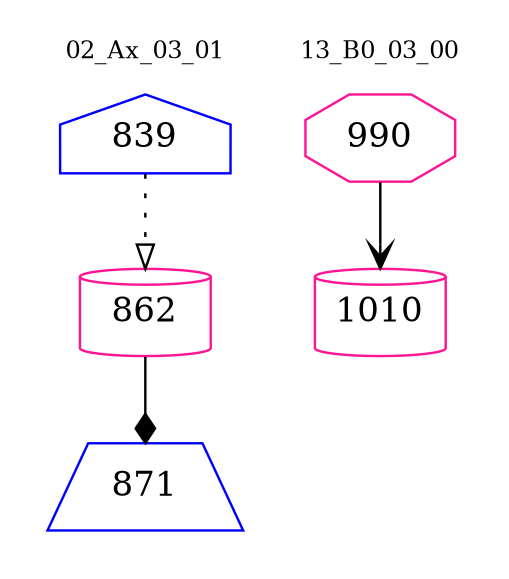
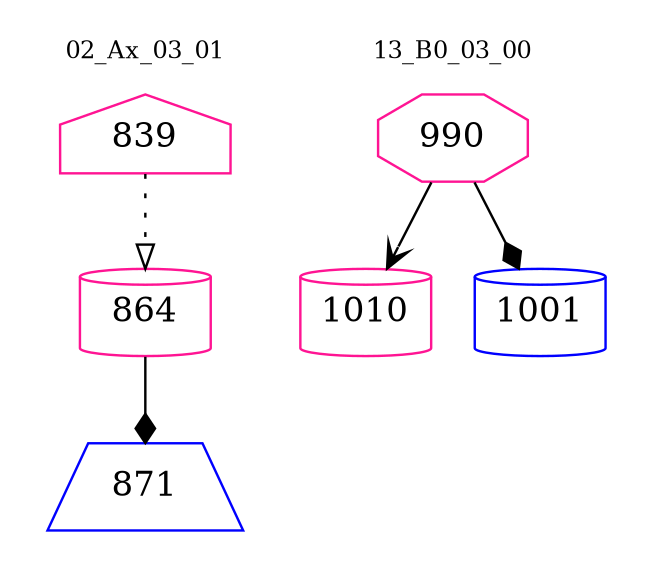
node "839": color blue -> deeppink
node "862": label "862" -> "864"
node "1001": added
